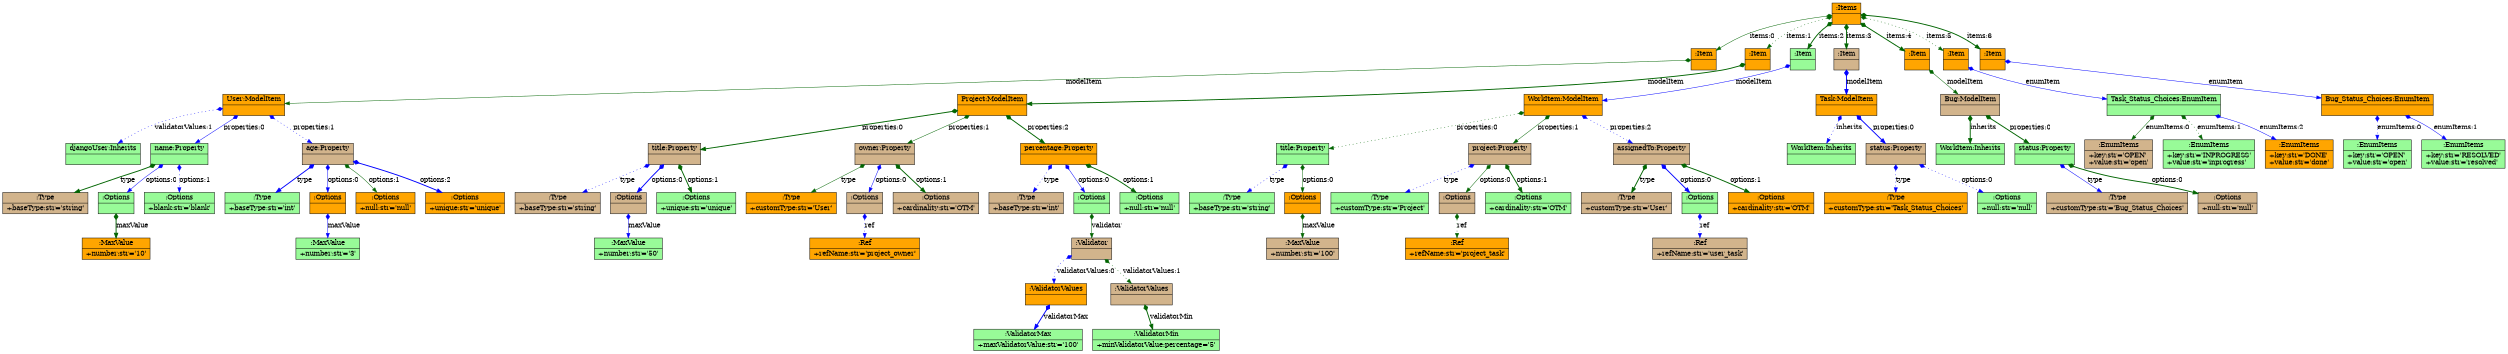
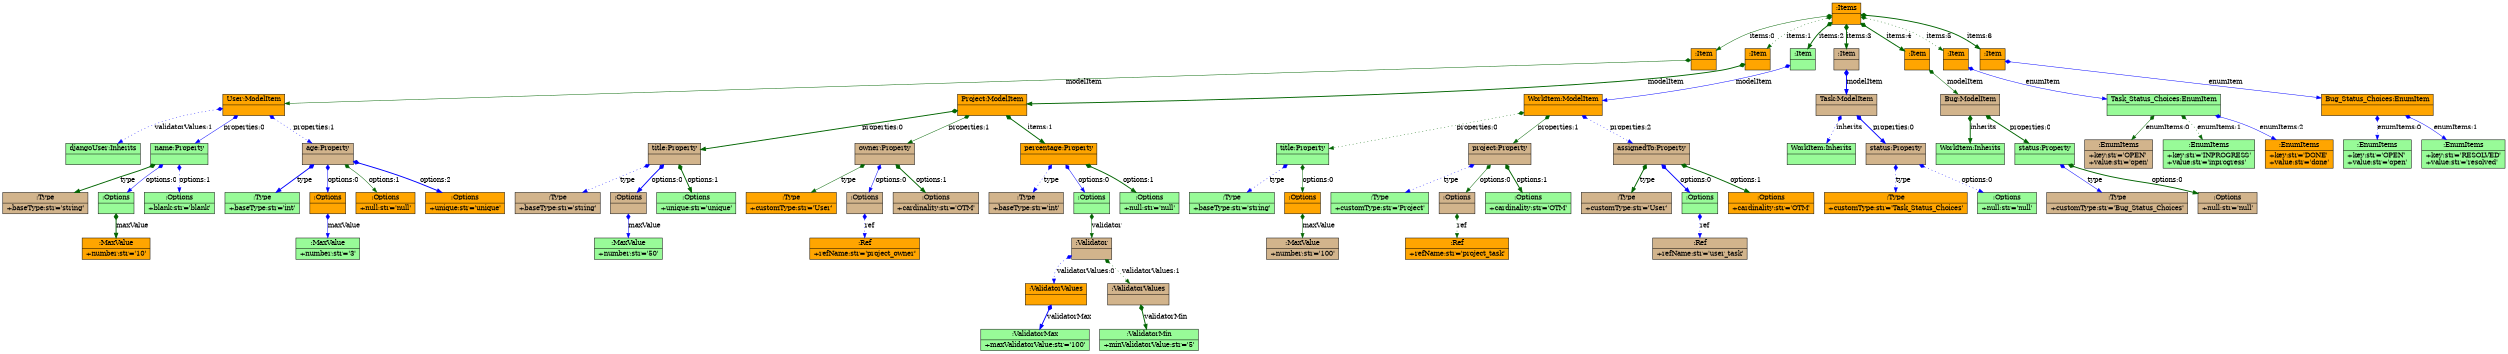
node "Task:ModelItem": fillcolor orange -> tan
edge "Project:ModelItem" -- "percentage:Property": label "properties:2" -> "items:1"
node ":ValidatorMin": text "+minValidatorValue:percentage='5'" -> "+minValidatorValue:str='5'"
